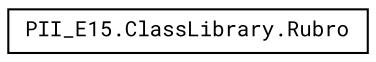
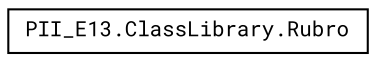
node "PII_E15.ClassLibrary.Rubro": label "PII_E15.ClassLibrary.Rubro" -> "PII_E13.ClassLibrary.Rubro"
